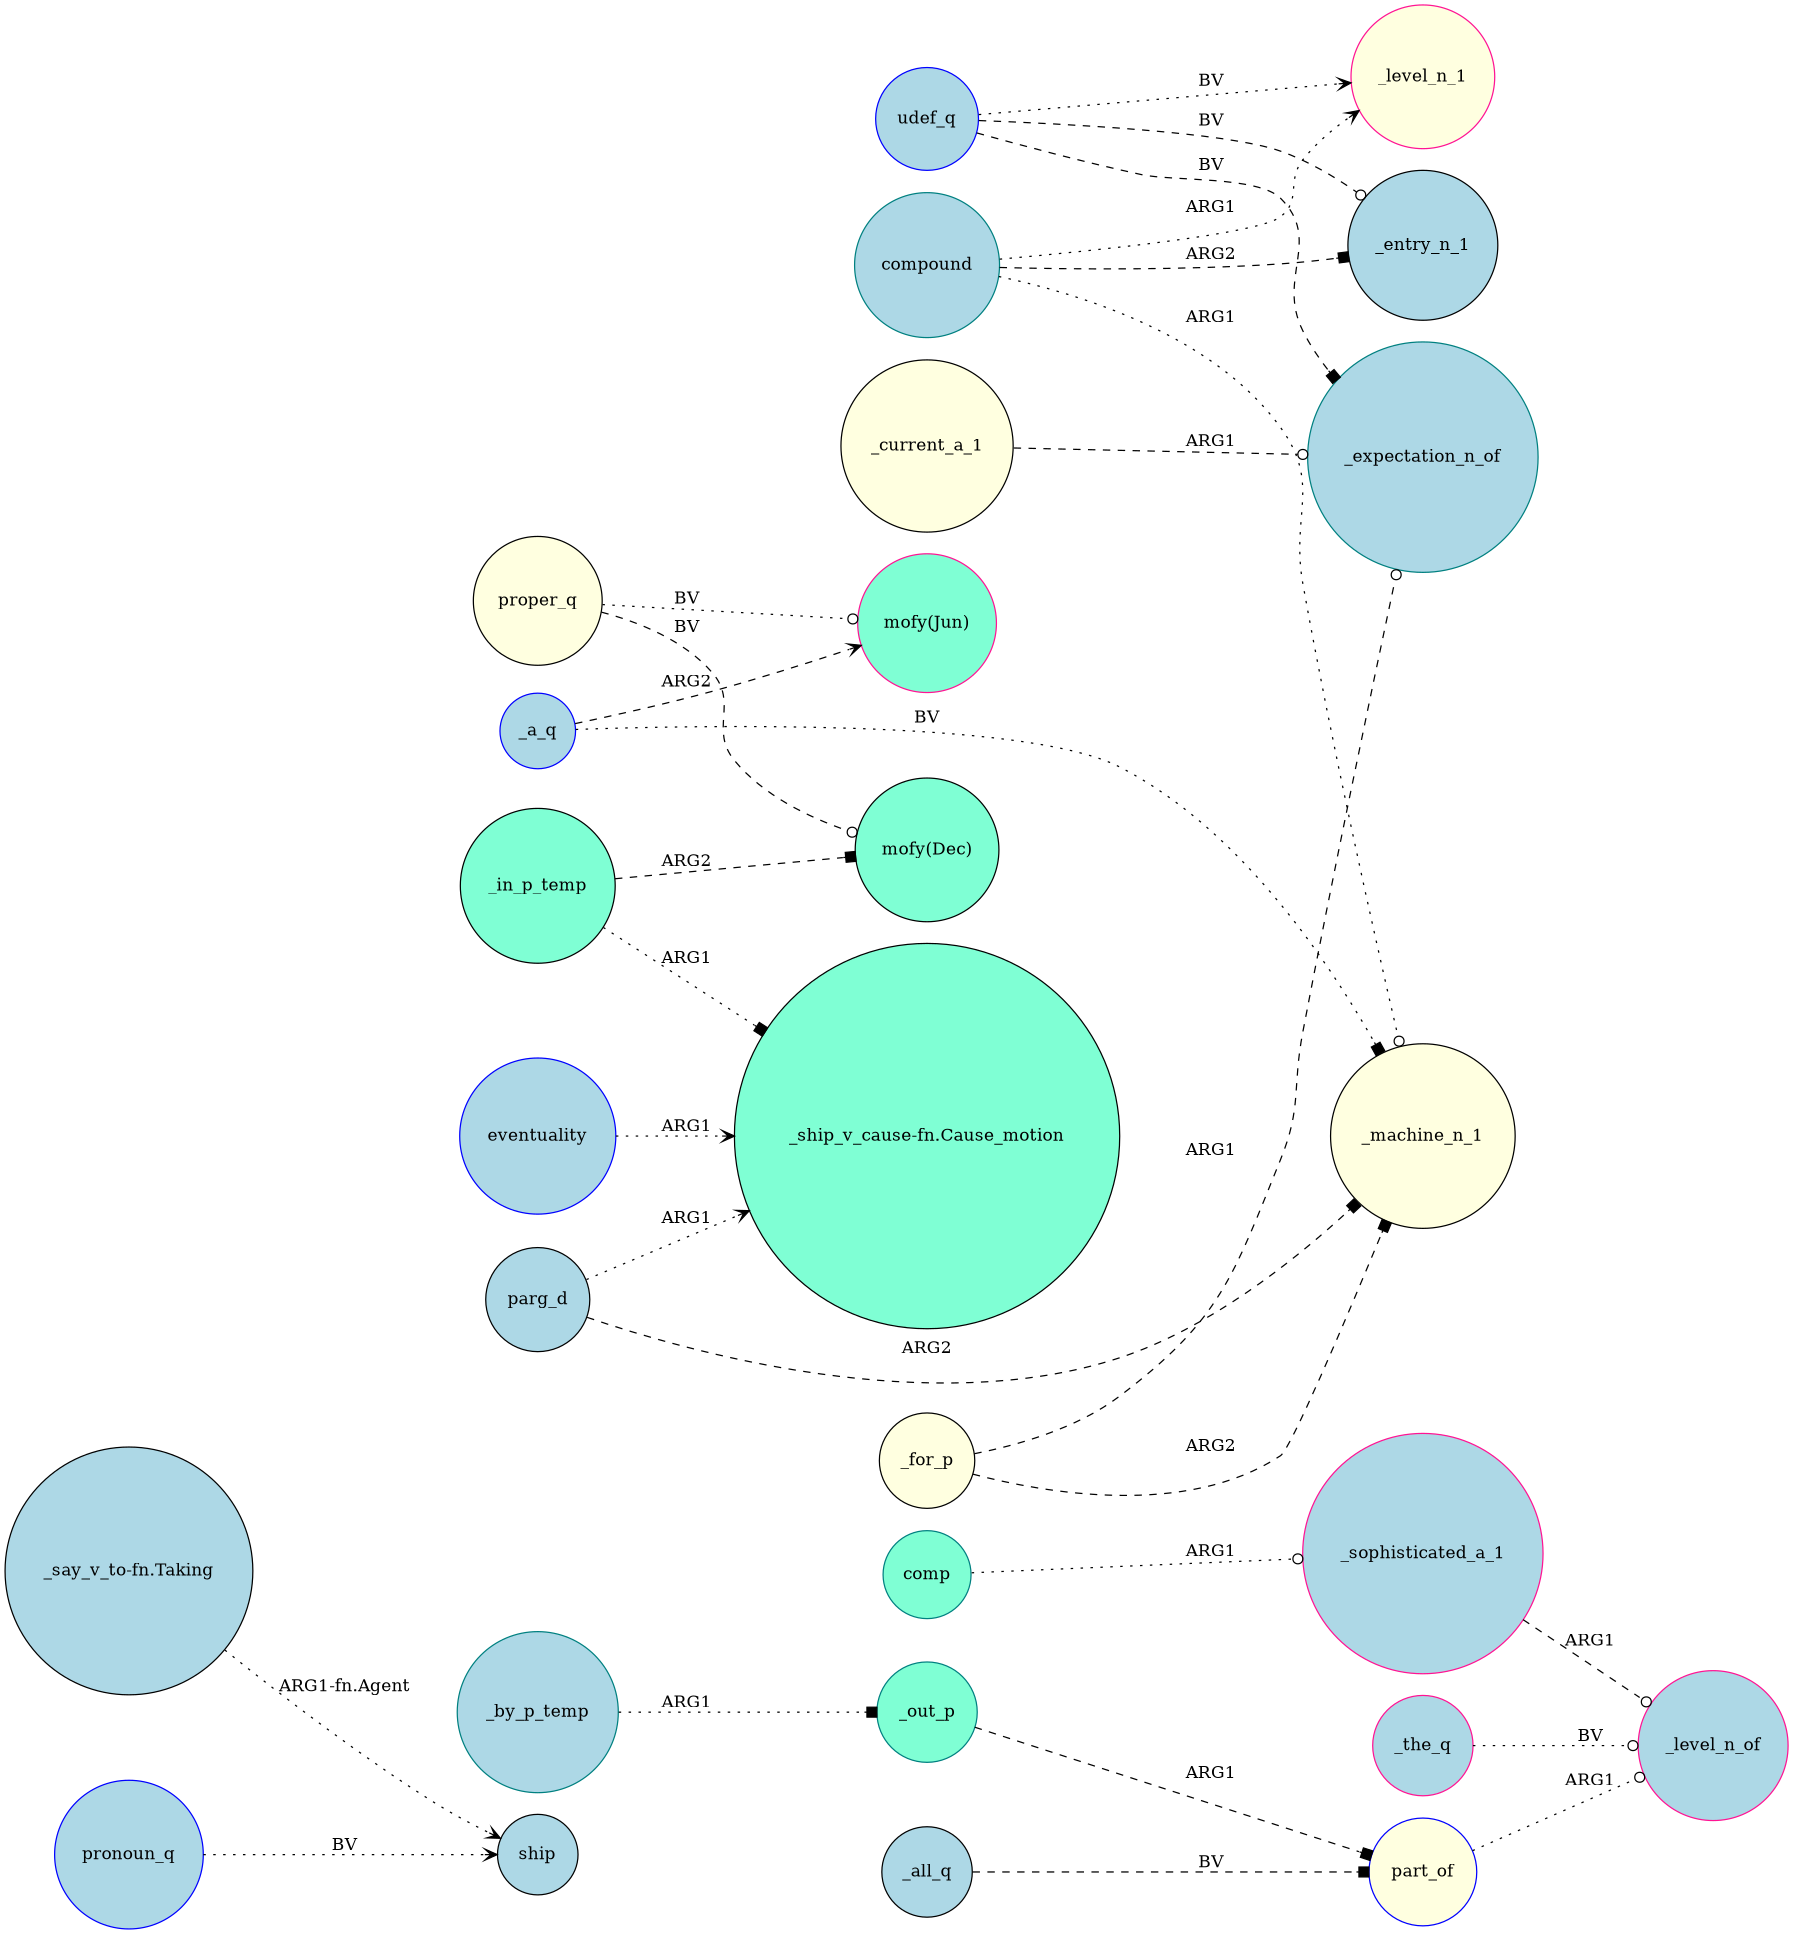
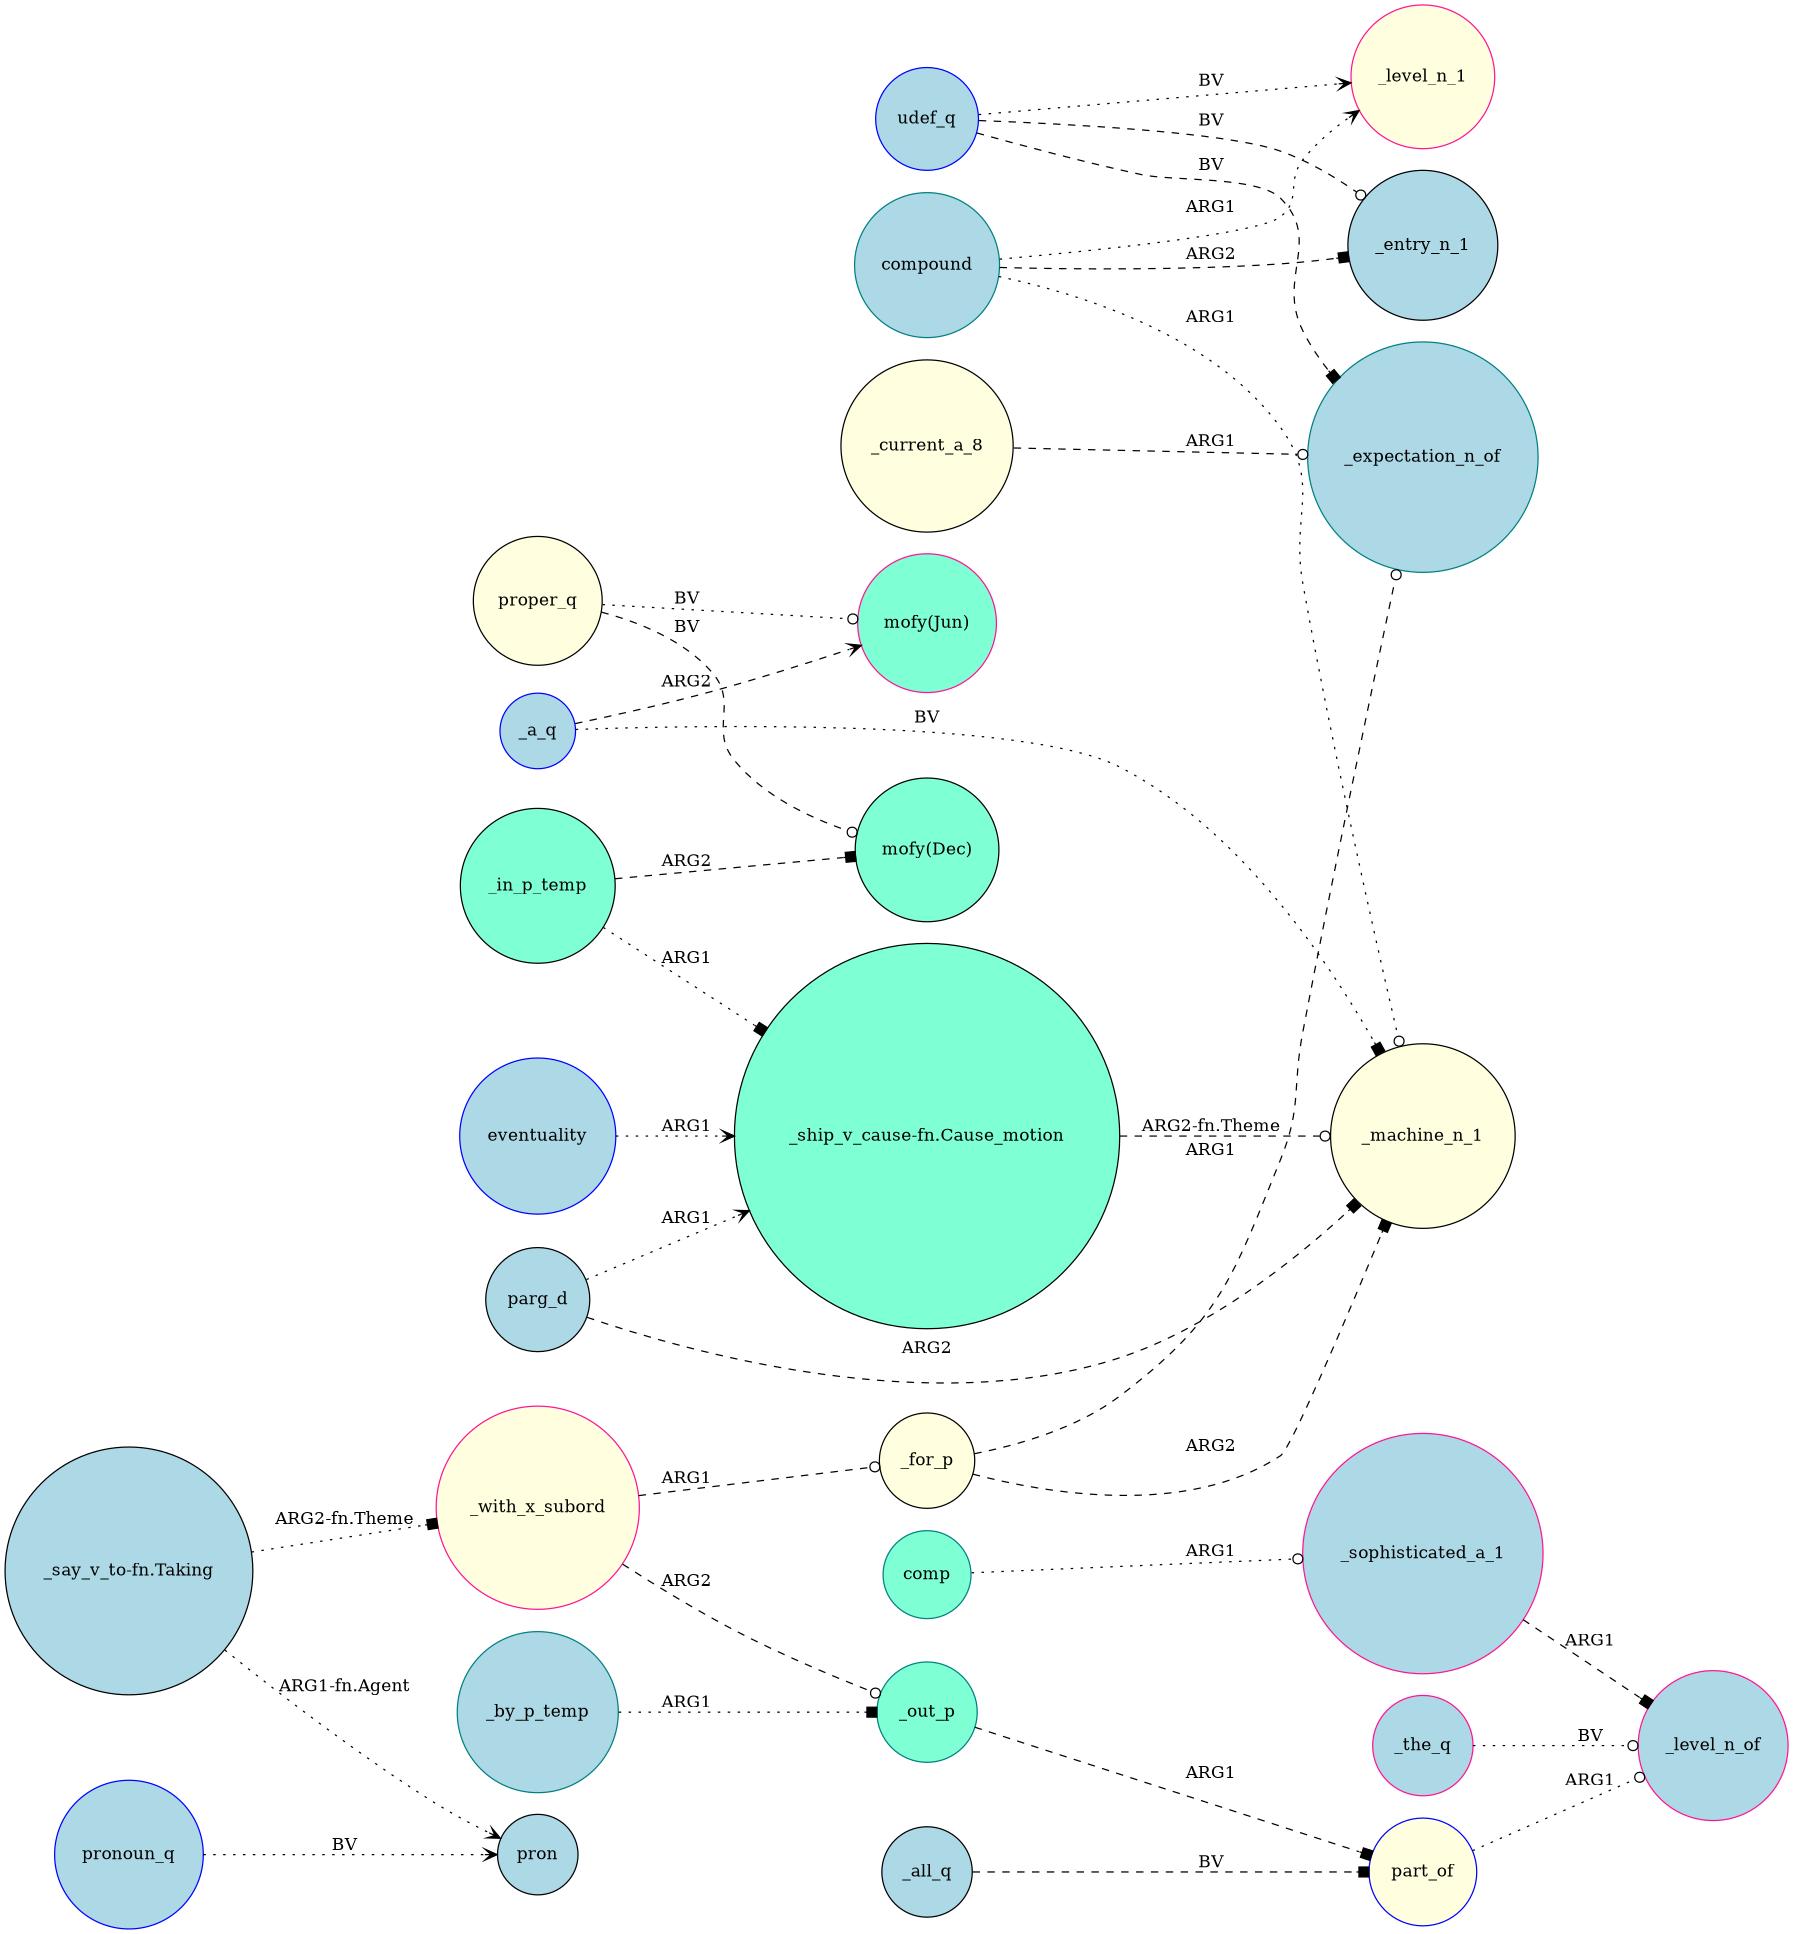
node "_current_a_1": label "_current_a_1" -> "_current_a_8"
edge "_ship_v_cause-fn.Cause_motion" -> "_machine_n_1": added, label "ARG2-fn.Theme"
node "_with_x_subord": added
edge "_sophisticated_a_1" -> "_level_n_of": arrowhead odot -> box
node "ship": label "ship" -> "pron"
